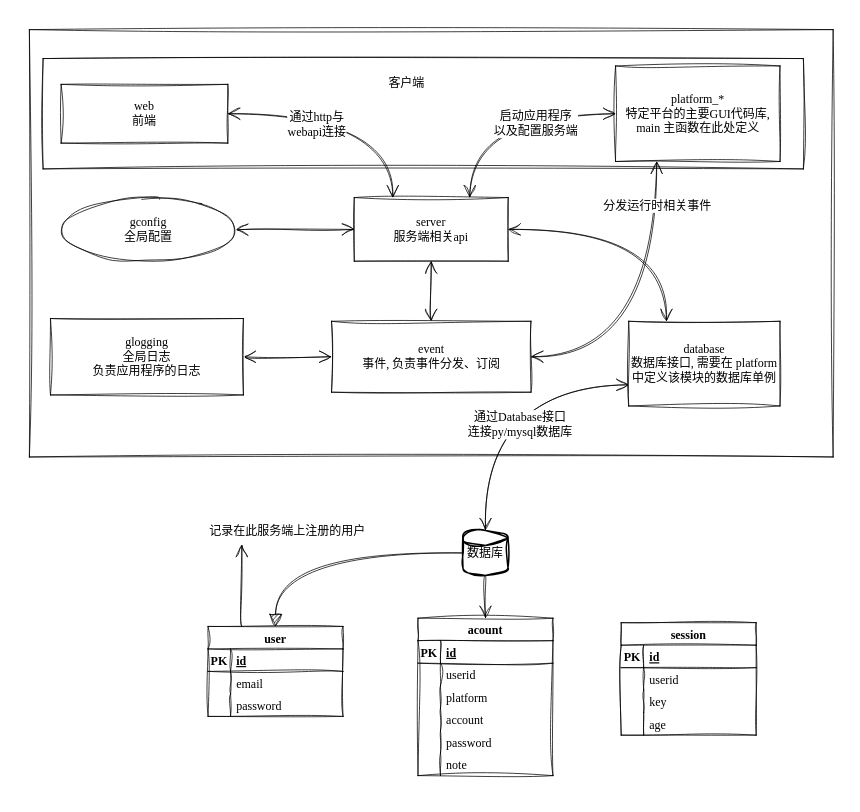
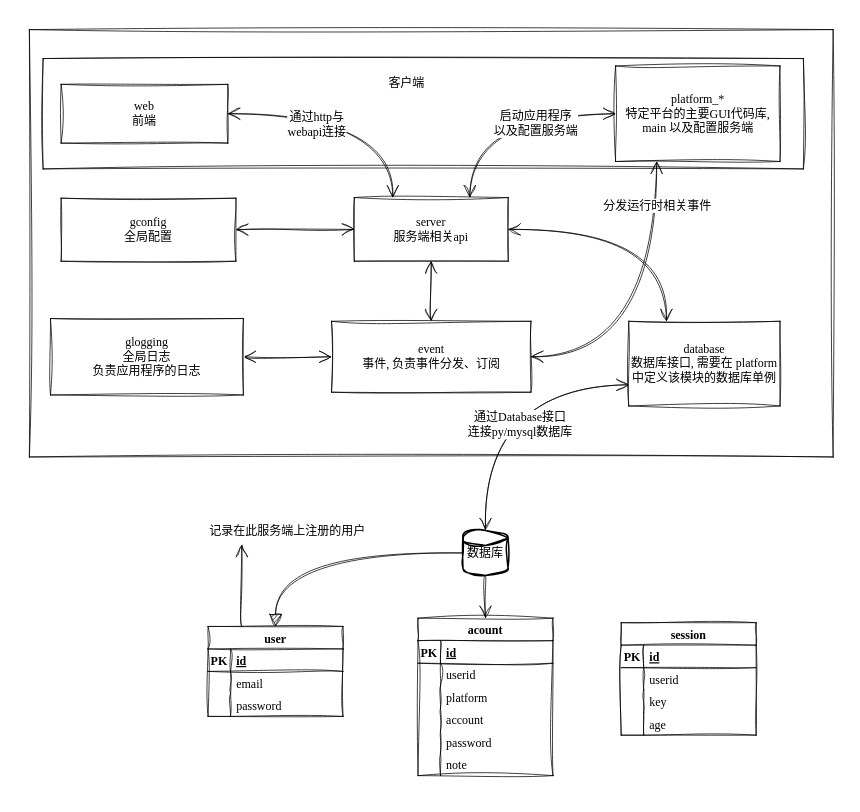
node "platform_* 特定平台的主要GUI代码库, main 主函数在此处定义": label "platform_* 特定平台的主要GUI代码库, main 主函数在此处定义" -> "platform_* 特定平台的主要GUI代码库, main 以及配置服务端"
node "gconfig 全局配置": shape ellipse -> rectangle
